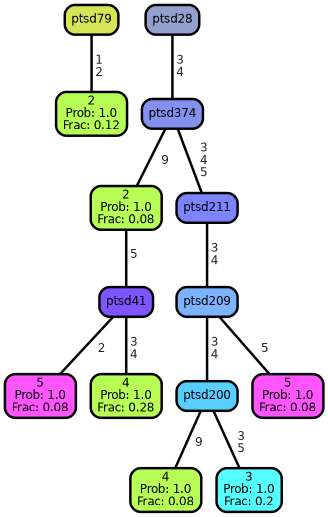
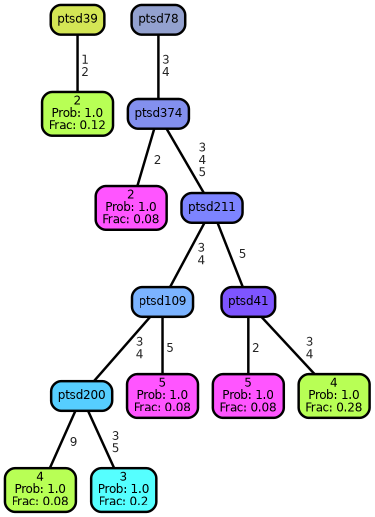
node "ptsd79": label "ptsd79" -> "ptsd39"
node "ptsd28": label "ptsd28" -> "ptsd78"
edge "ptsd374" -- "2 Prob: 1.0 Frac: 0.08": label " 9" -> " 2"
node "2 Prob: 1.0 Frac: 0.08": fillcolor #b8ff55 -> #ff55ff
edge "2 Prob: 1.0 Frac: 0.08" -- "ptsd41": now "ptsd211" -- "ptsd41"
node "ptsd209": label "ptsd209" -> "ptsd109"
